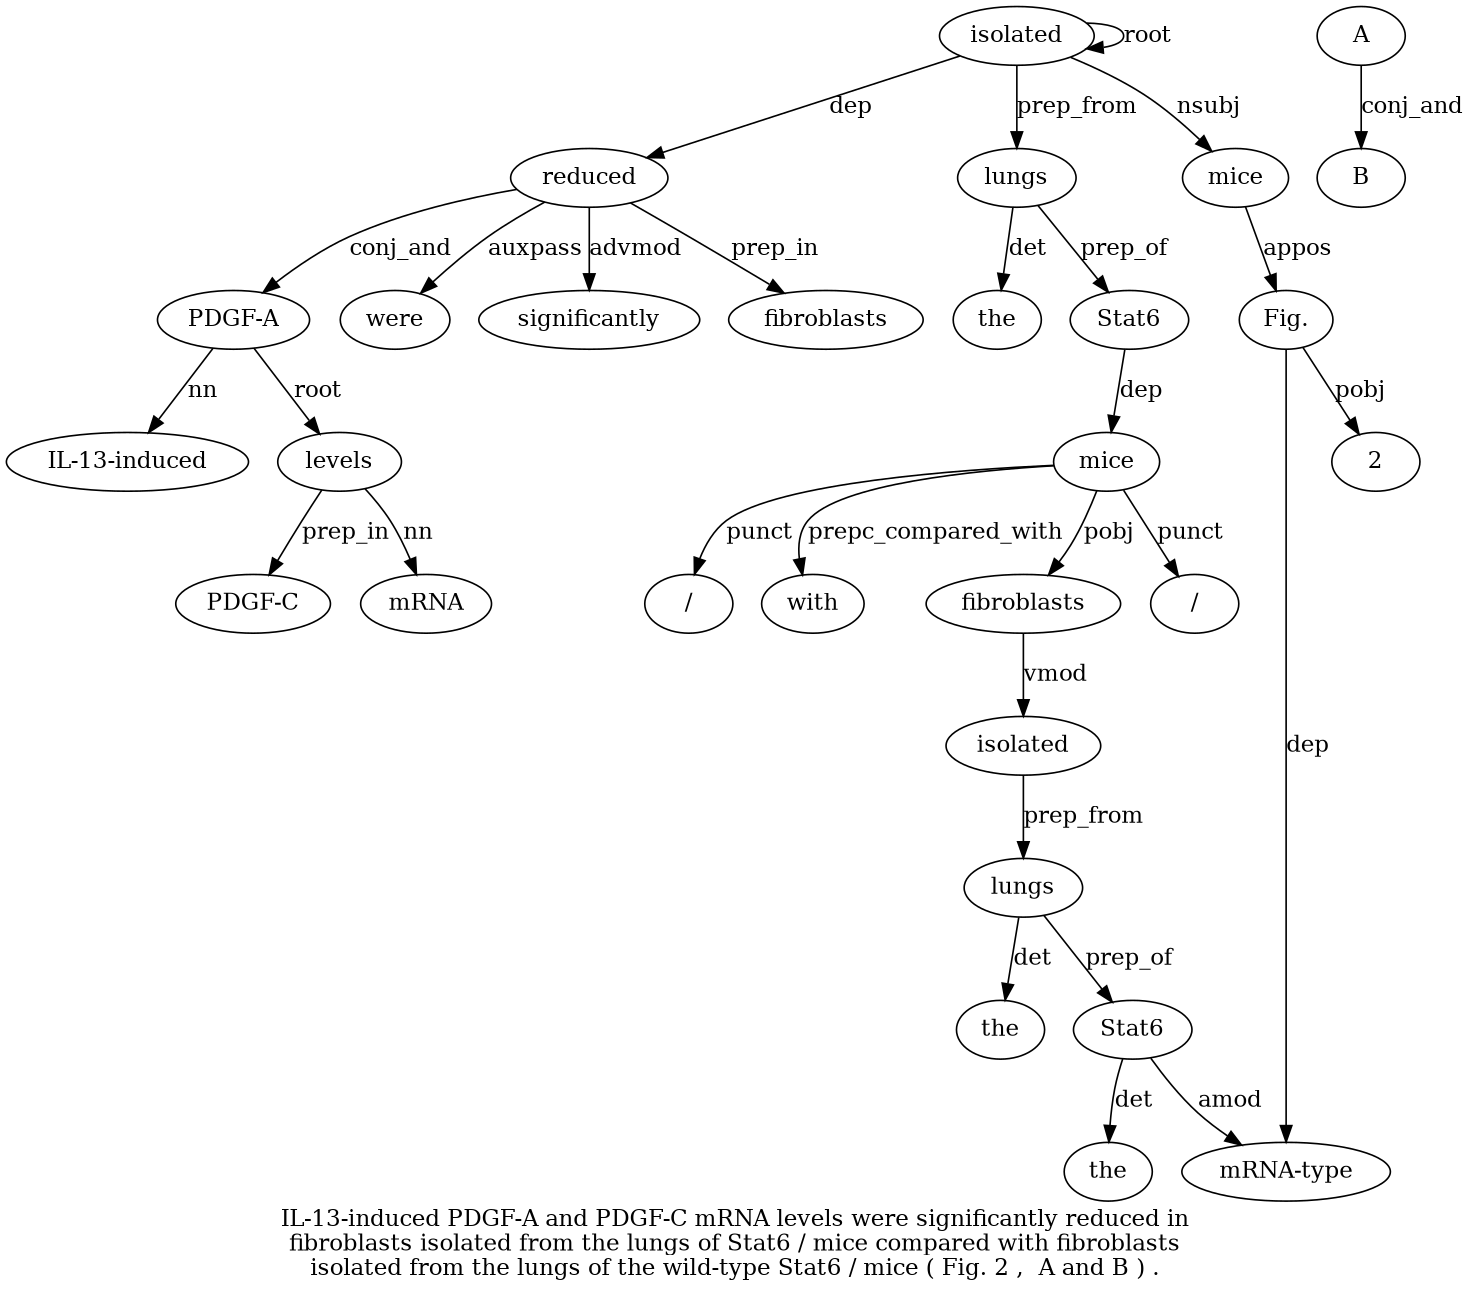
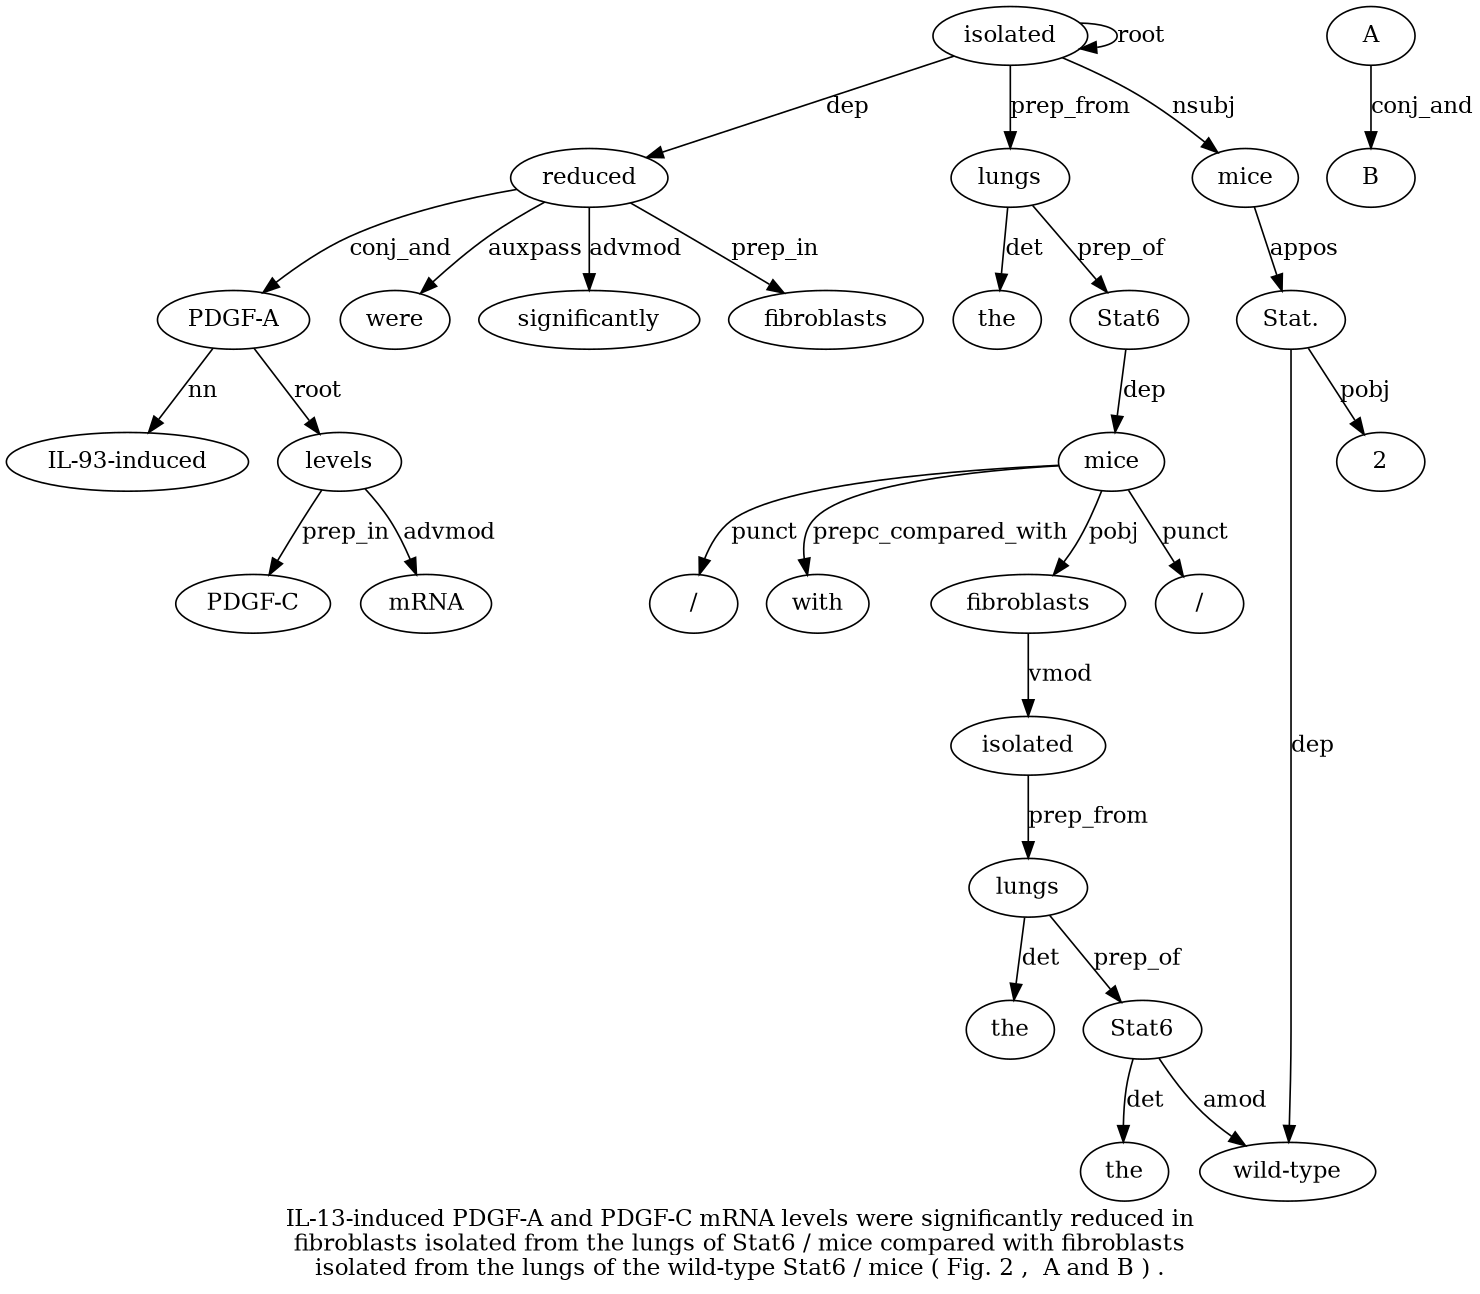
node "Fig.": label "Fig." -> "Stat."
node "IL-13-induced": label "IL-13-induced" -> "IL-93-induced"
edge "levels" -> "mRNA": label "nn" -> "advmod"
node "mRNA-type": label "mRNA-type" -> "wild-type"
